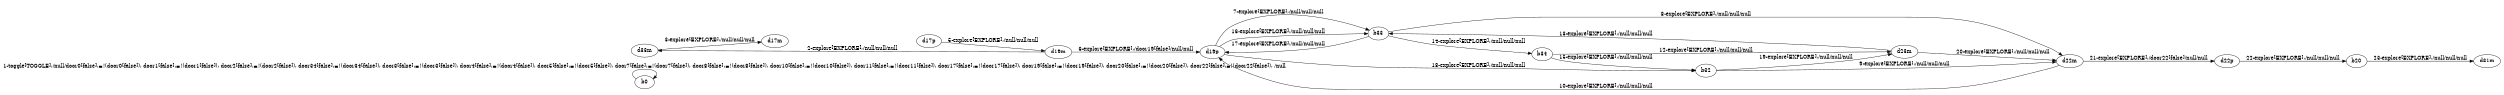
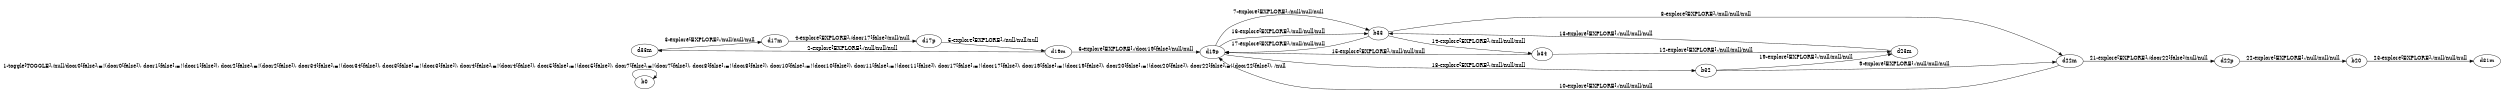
edge "d17m" -> "d17p": added, label "4-explore[EXPLORE];/door17[false]/null/null"
edge "d23m" -> "d22m": removed, label "20-explore[EXPLORE];/null/null/null"
edge "b34" -> "b32": now "b34" -> "d19p"
